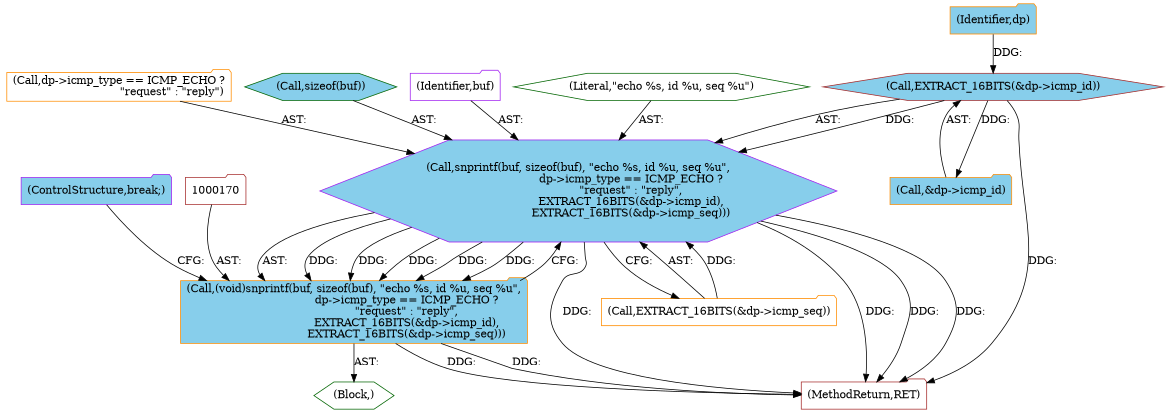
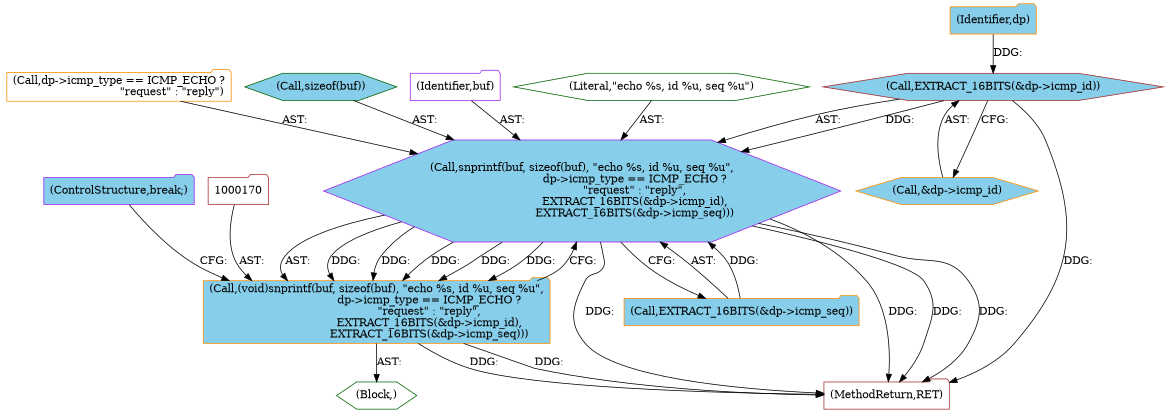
edge "(Call,EXTRACT_16BITS(&dp->icmp_id))" -> "(Call,&dp->icmp_id)": label "DDG: " -> "CFG: "
node "(Call,&dp->icmp_id)": shape folder -> hexagon
node "(Call,EXTRACT_16BITS(&dp->icmp_seq))": fillcolor white -> skyblue
